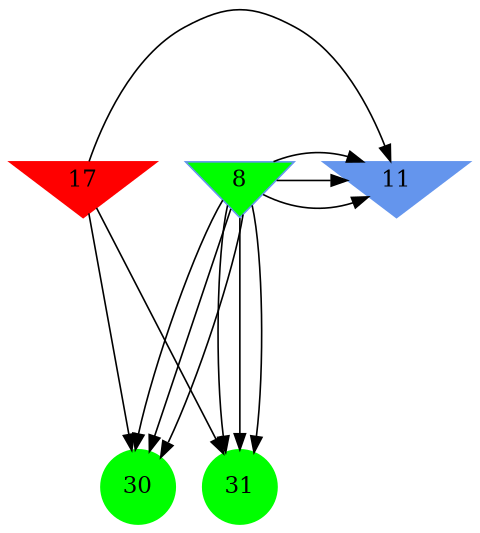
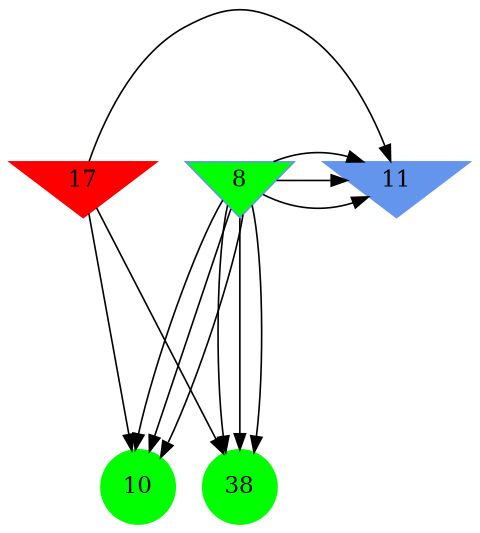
node "30": label "30" -> "10"
node "31": label "31" -> "38"
